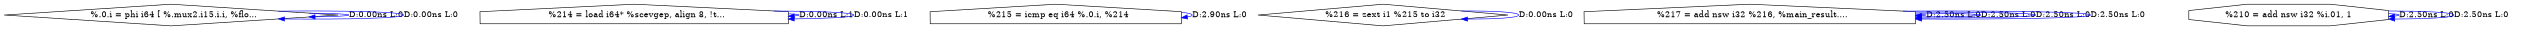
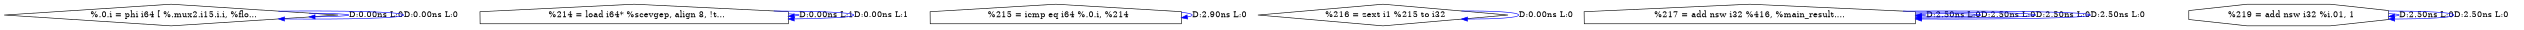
node "%217 = add nsw i32 %216, %main_result....": label "%217 = add nsw i32 %216, %main_result...." -> "%217 = add nsw i32 %416, %main_result...."
node "%210 = add nsw i32 %i.01, 1": label "%210 = add nsw i32 %i.01, 1" -> "%219 = add nsw i32 %i.01, 1"
